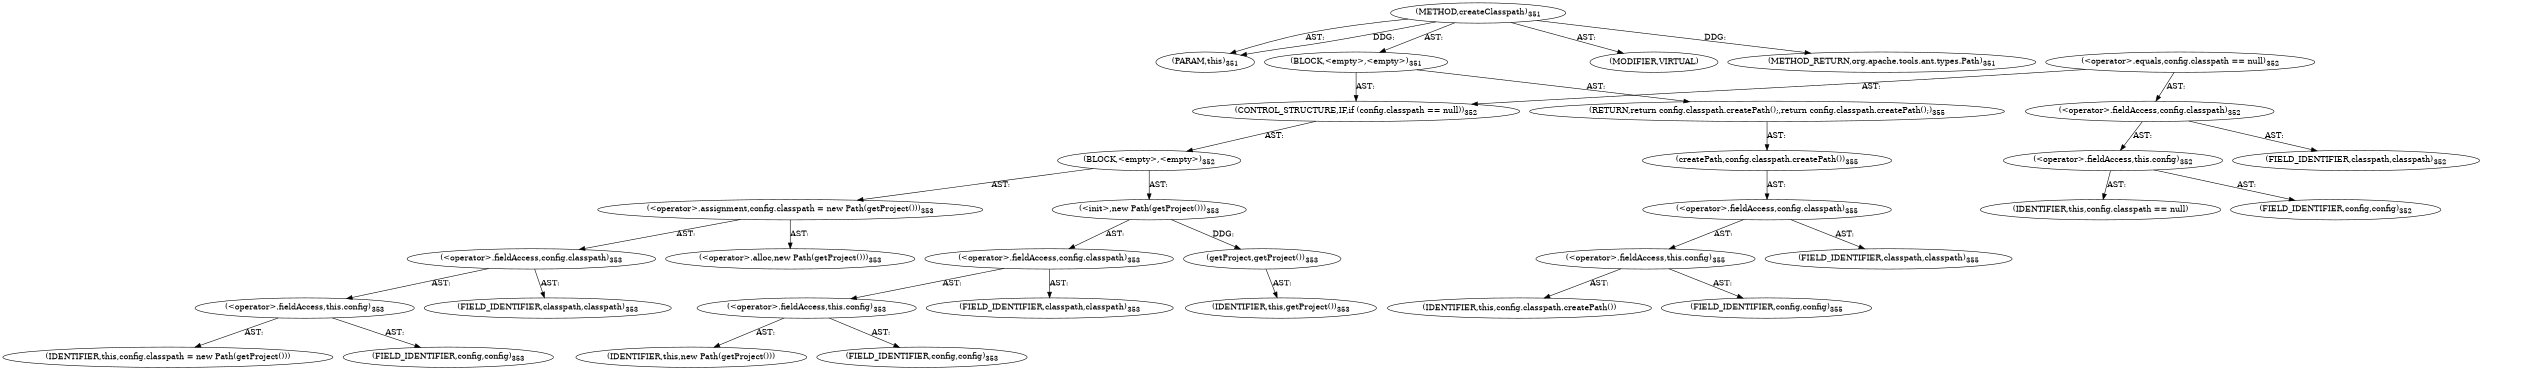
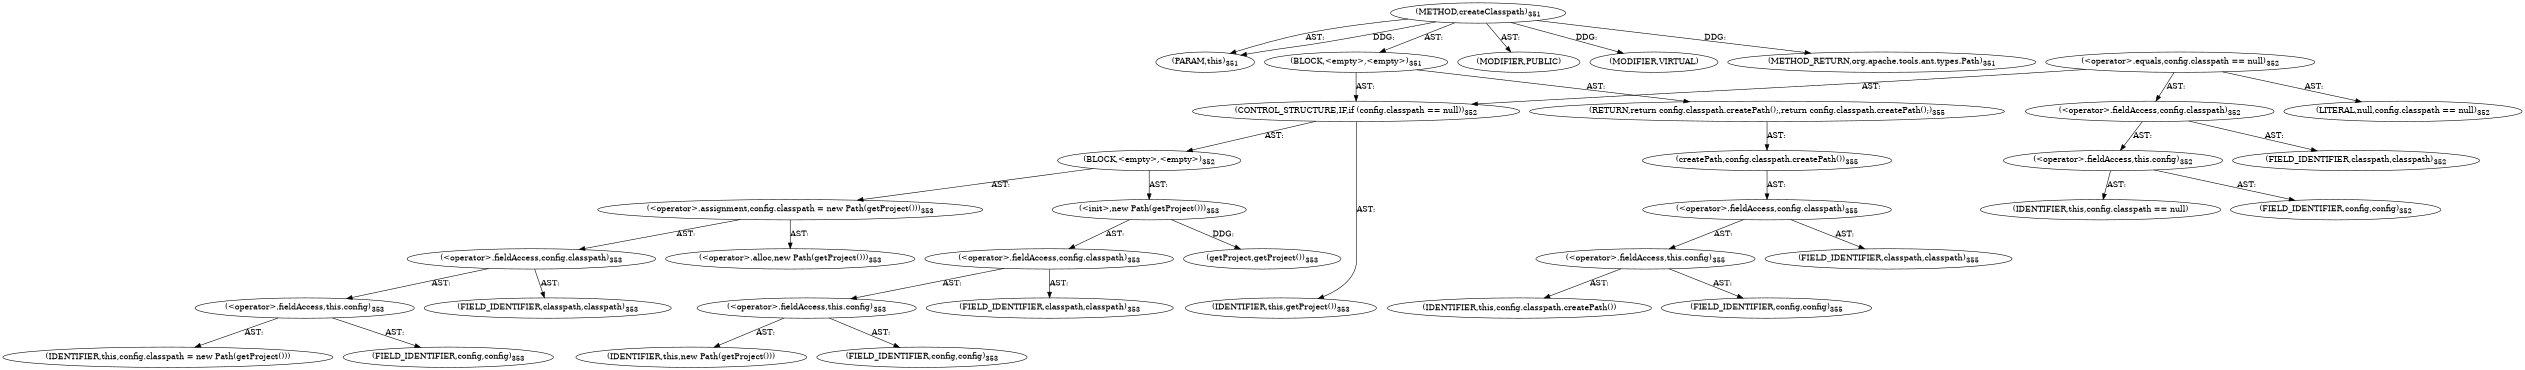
edge "(METHOD,createClasspath)" -> "(MODIFIER,VIRTUAL)": label "AST: " -> "DDG: "
node "(MODIFIER,PUBLIC)": added
node "(LITERAL,null,config.classpath == null)": added
edge "(getProject,getProject())" -> "(IDENTIFIER,this,getProject())": now "(CONTROL_STRUCTURE,IF,if (config.classpath == null))" -> "(IDENTIFIER,this,getProject())"
